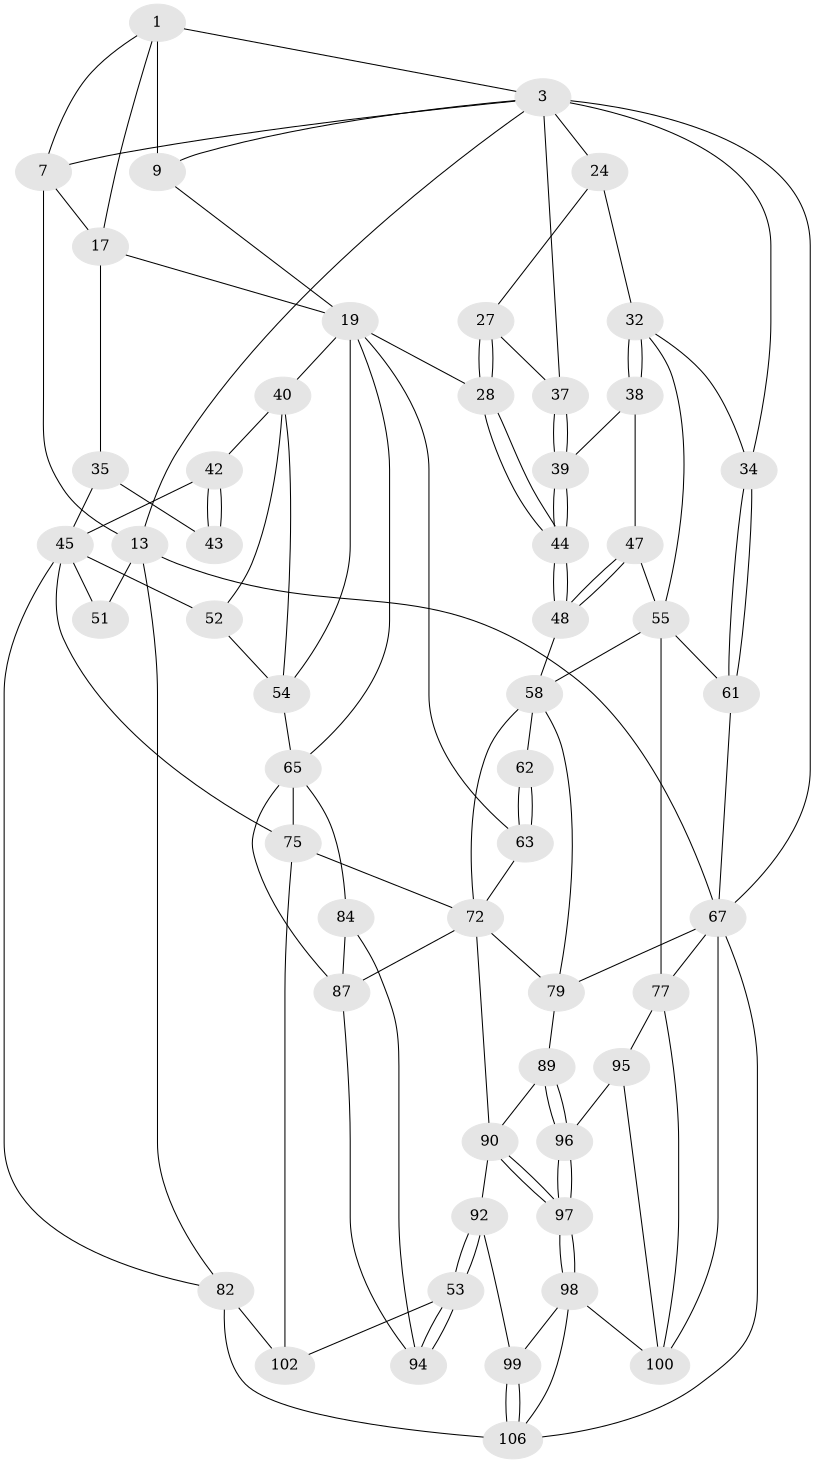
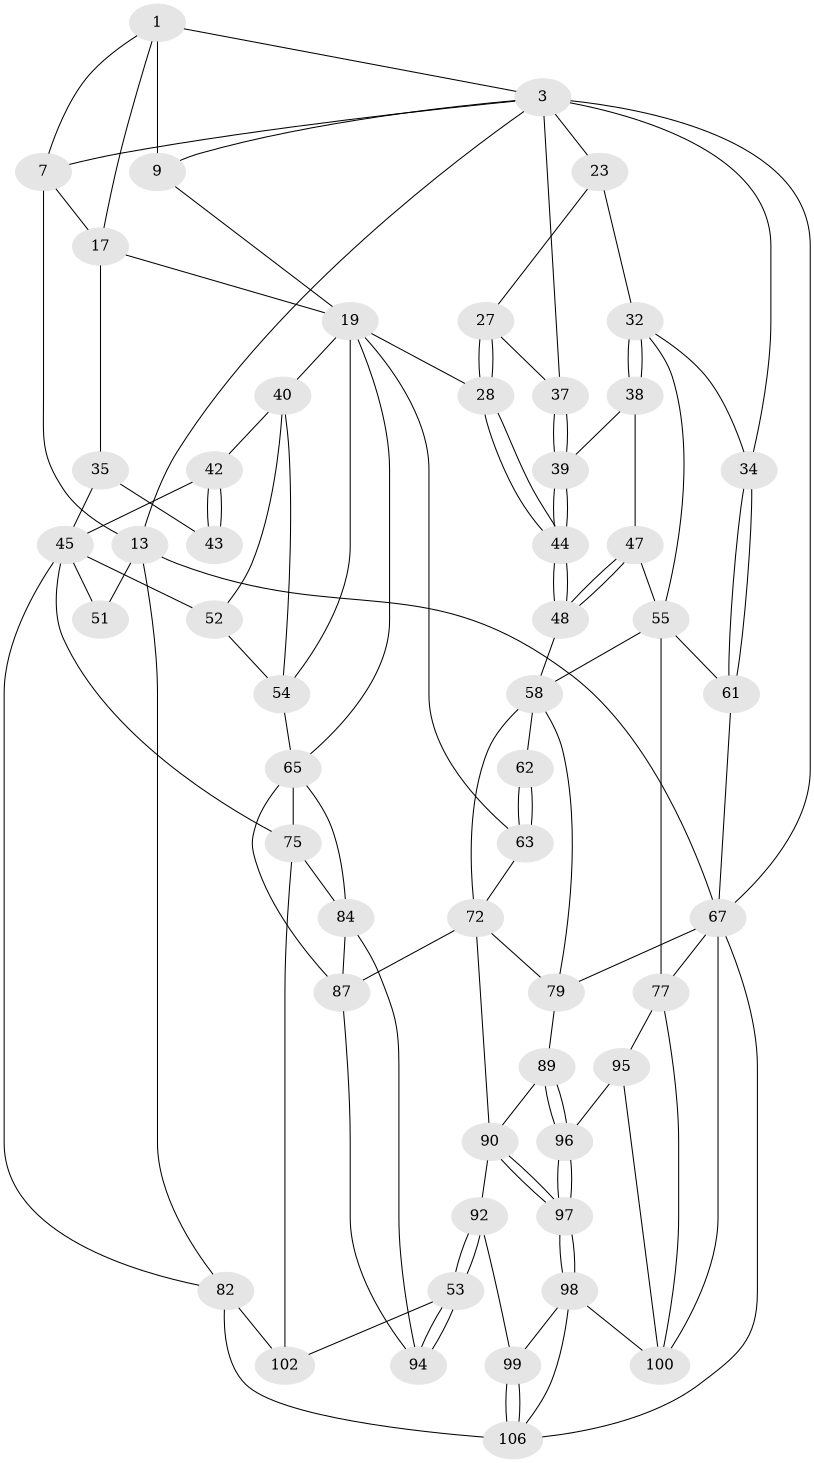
node "24": label "24" -> "23"
edge "75" -- "72": now "75" -- "84"
